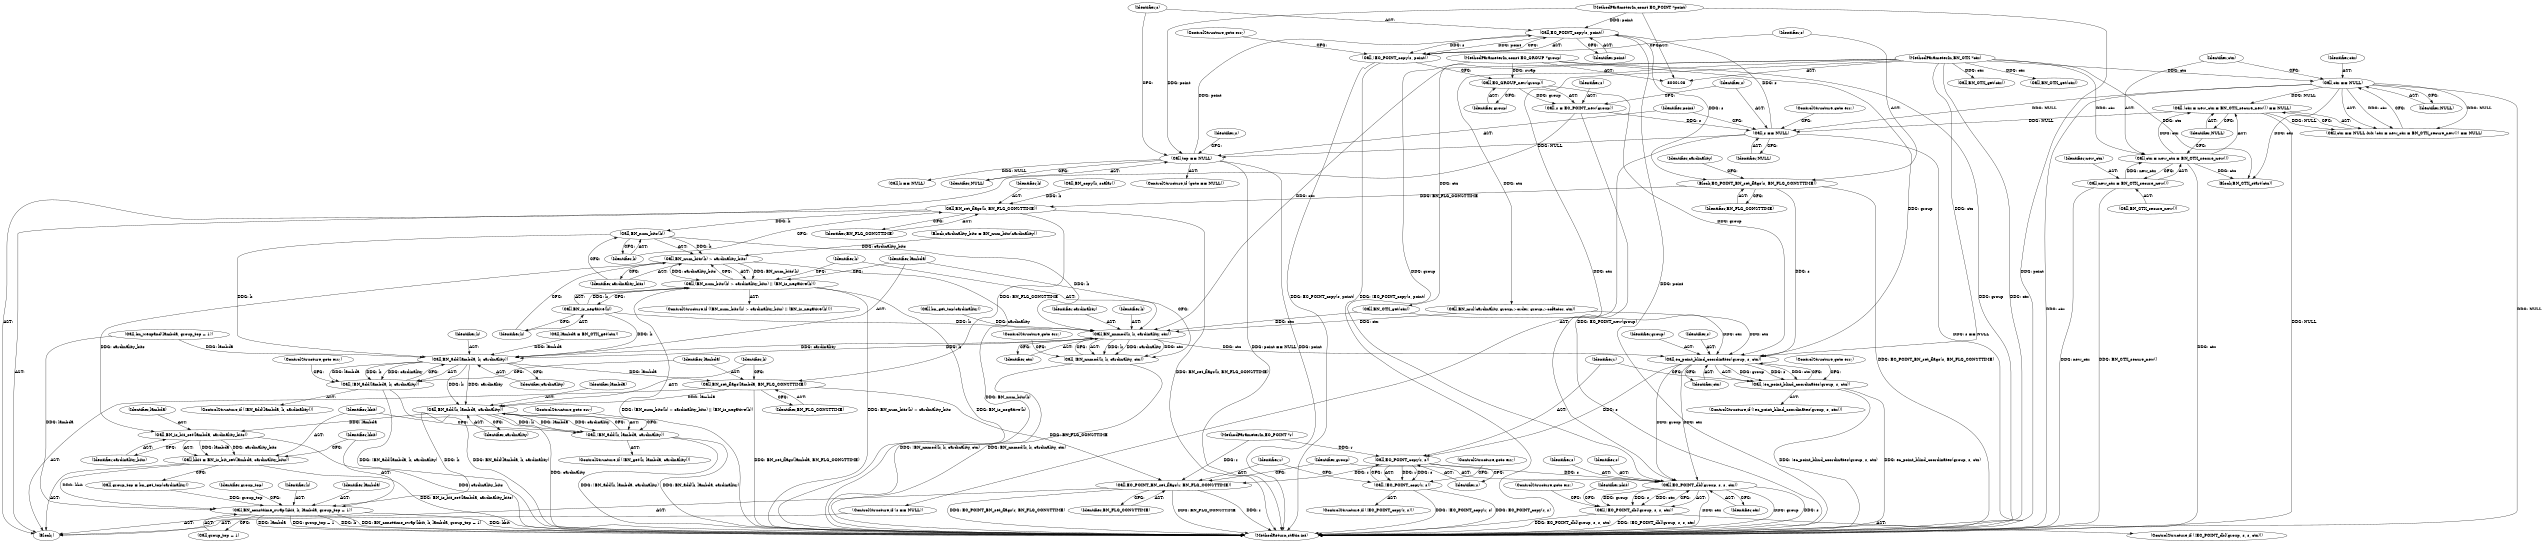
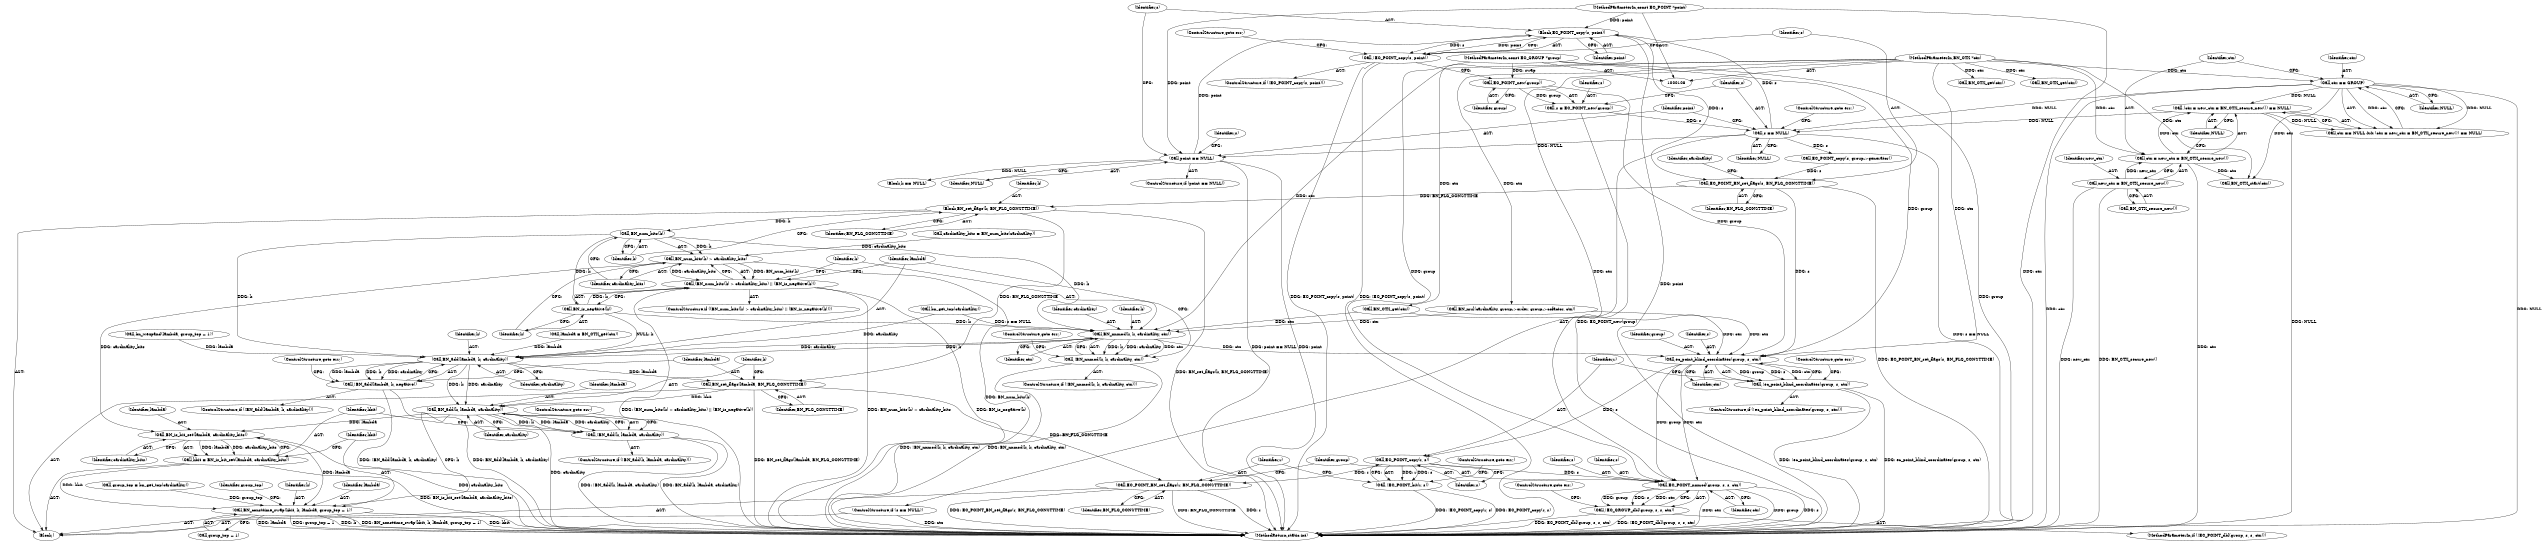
node "(Call,EC_POINT_copy(s, point))": label "(Call,EC_POINT_copy(s, point))" -> "(Block,EC_POINT_copy(s, point))"
node "(ControlStructure,if (!EC_POINT_copy(s, point)))": added
node "(Call,EC_GROUP_new(group))": label "(Call,EC_GROUP_new(group))" -> "(Call,EC_POINT_new(group))"
node "8000108": label "8000108" -> "1000108"
node "(Call,ctx == NULL)": label "(Call,ctx == NULL)" -> "(Call,ctx == GROUP)"
node "(Call,top == NULL)": label "(Call,top == NULL)" -> "(Call,point == NULL)"
node "(Call,EC_POINT_copy(s, group->generator))": added
node "(Call,k == NULL)": label "(Call,k == NULL)" -> "(Block,k == NULL)"
node "(Call,BN_copy(k, scalar))": removed
node "(ControlStructure,if (goto == NULL))": label "(ControlStructure,if (goto == NULL))" -> "(ControlStructure,if (point == NULL))"
node "(Block,EC_POINT_BN_set_flags(s, BN_FLG_CONSTTIME))": label "(Block,EC_POINT_BN_set_flags(s, BN_FLG_CONSTTIME))" -> "(Call,EC_POINT_BN_set_flags(s, BN_FLG_CONSTTIME))"
node "(Block,BN_CTX_start(ctx))": label "(Block,BN_CTX_start(ctx))" -> "(Call,BN_CTX_start(ctx))"
edge "(Call,new_ctx = BN_CTX_secure_new())" -> "(Call,BN_CTX_secure_new())": added, label "CFG:"
edge "(Call,s = EC_POINT_new(group))" -> "(Block,)": removed, label "AST:"
node "(Call,BN_set_flags(k, BN_FLG_CONSTTIME))": label "(Call,BN_set_flags(k, BN_FLG_CONSTTIME))" -> "(Block,BN_set_flags(k, BN_FLG_CONSTTIME))"
node "(Block,cardinality_bits = BN_num_bits(cardinality))": label "(Block,cardinality_bits = BN_num_bits(cardinality))" -> "(Call,cardinality_bits = BN_num_bits(cardinality))"
edge "(Call,BN_num_bits(k))" -> "(Call,BN_is_negative(k))": added, label "DDG: k"
edge "(MethodParameterIn,const EC_POINT *point)" -> "(MethodReturn,static int)": label "DDG: point" -> "DDG: ctx"
edge "(Call,bn_get_top(cardinality))" -> "(Call,BN_nnmod(k, k, cardinality, ctx))": label "DDG: cardinality" -> "DDG: s == NULL"
edge "(Call,BN_is_negative(k))" -> "(Call,BN_add(lambda, k, cardinality))": label "DDG: k" -> "NULL: k"
edge "(Call,bn_get_top(cardinality))" -> "(Call,BN_add(lambda, k, cardinality))": added, label "DDG: cardinality"
node "(Call,!BN_add(lambda, k, cardinality))": label "(Call,!BN_add(lambda, k, cardinality))" -> "(Call,!BN_add(lambda, k, negative))"
node "(ControlStructure,if (!BN_nnmod(k, k, cardinality, ctx)))": added
edge "(Call,BN_set_flags(lambda, BN_FLG_CONSTTIME))" -> "(Call,BN_add(k, lambda, cardinality))": label "DDG: lambda" -> "DDG: kbit"
node "(MethodParameterIn,EC_POINT *r)": removed
edge "(Call,BN_add(k, lambda, cardinality))" -> "(Call,BN_consttime_swap(kbit, k, lambda, group_top + 1))": label "DDG: k" -> "CFG: k"
node "(ControlStructure,if (!BN_get(k, lambda, cardinality)))": label "(ControlStructure,if (!BN_get(k, lambda, cardinality)))" -> "(ControlStructure,if (!BN_add(k, lambda, cardinality)))"
edge "(Call,kbit = BN_is_bit_set(lambda, cardinality_bits))" -> "(Call,group_top = bn_get_top(cardinality))": now "(Call,kbit = BN_is_bit_set(lambda, cardinality_bits))" -> "(Call,BN_is_bit_set(lambda, cardinality_bits))"
edge "(Call,bn_wexpand(lambda, group_top + 1))" -> "(Call,BN_consttime_swap(kbit, k, lambda, group_top + 1))": now "(Call,BN_is_bit_set(lambda, cardinality_bits))" -> "(Call,BN_consttime_swap(kbit, k, lambda, group_top + 1))"
node "(Call,!EC_POINT_copy(r, s))": label "(Call,!EC_POINT_copy(r, s))" -> "(Call,!EC_POINT_bit(r, s))"
node "(Identifier,pbit)": removed
node "(Call,EC_POINT_dbl(group, s, s, ctx))": label "(Call,EC_POINT_dbl(group, s, s, ctx))" -> "(Call,EC_POINT_nnmod(group, s, s, ctx))"
node "(ControlStructure,if (!EC_POINT_copy(r, s)))": removed
node "(Call,!EC_POINT_dbl(group, s, s, ctx))": label "(Call,!EC_POINT_dbl(group, s, s, ctx))" -> "(Call,!EC_GROUP_dbl(group, s, s, ctx))"
edge "(MethodParameterIn,BN_CTX *ctx)" -> "(MethodReturn,static int)": now "(ControlStructure,if (s == NULL))" -> "(MethodReturn,static int)"
node "(ControlStructure,if (!EC_POINT_dbl(group, s, s, ctx)))": label "(ControlStructure,if (!EC_POINT_dbl(group, s, s, ctx)))" -> "(MethodParameterIn,if (!EC_POINT_dbl(group, s, s, ctx)))"
